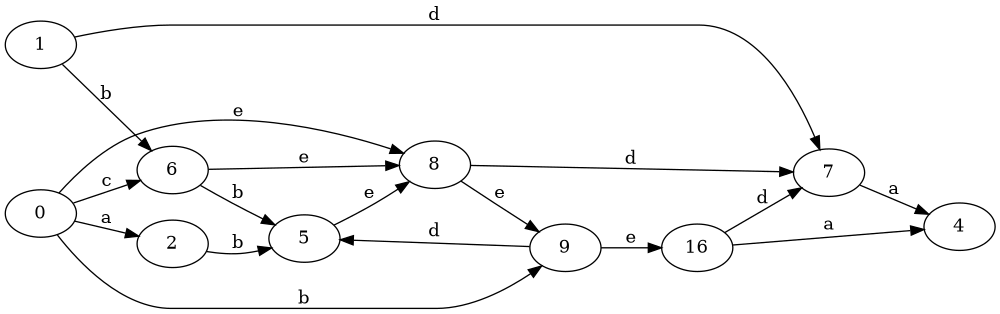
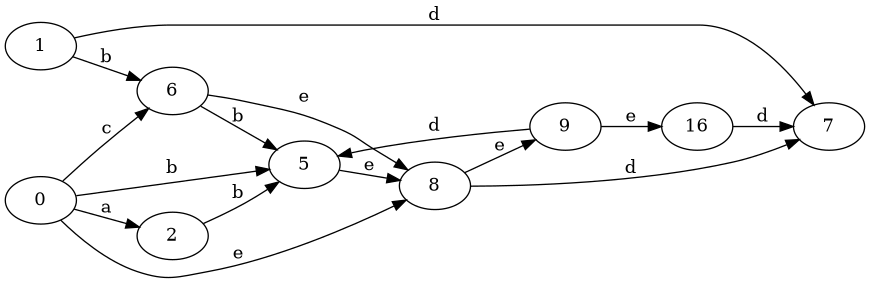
node "4": removed
edge "0" -> "9": now "0" -> "5"
